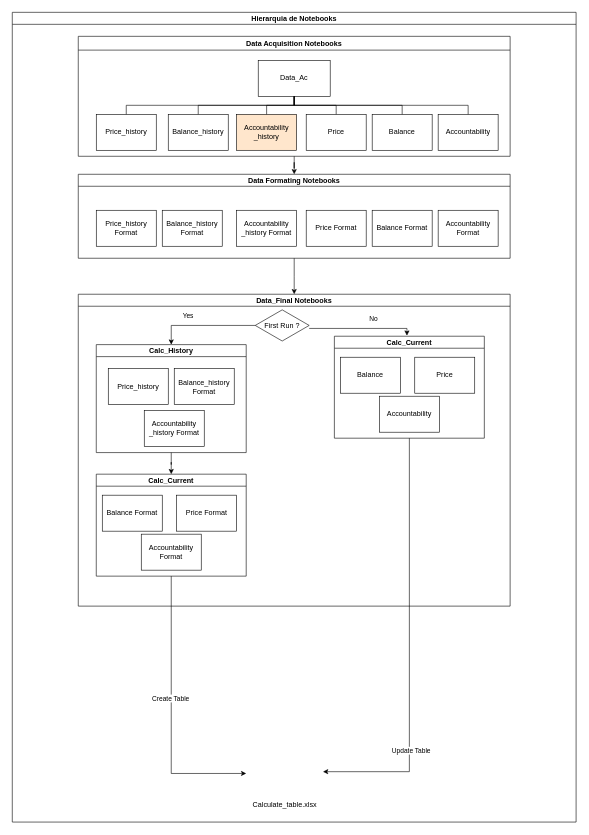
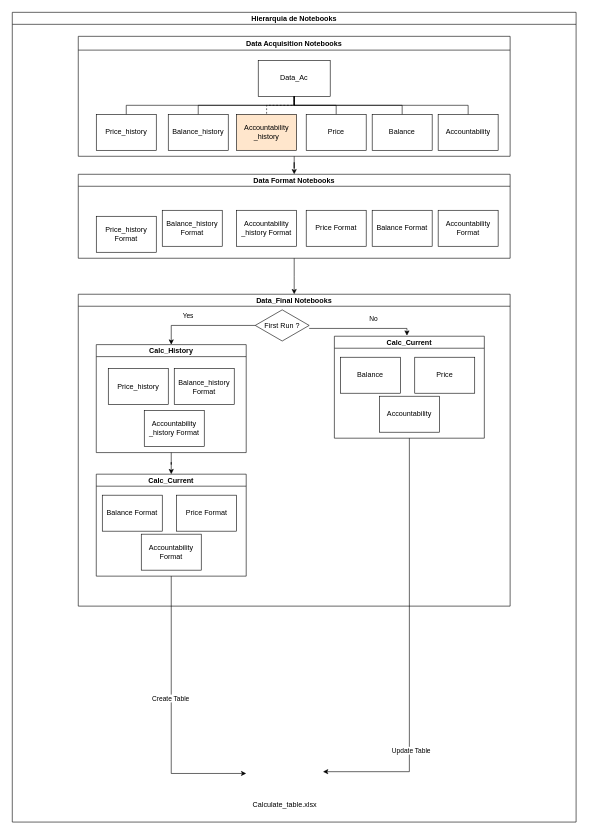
edge "Data_Ac" -- "Accountability _history": style solid -> dashed
node "Data Formating Notebooks": label "Data Formating Notebooks" -> "Data Format Notebooks"
node "Price_history Format": moved (126, 228) -> (126, 234)
